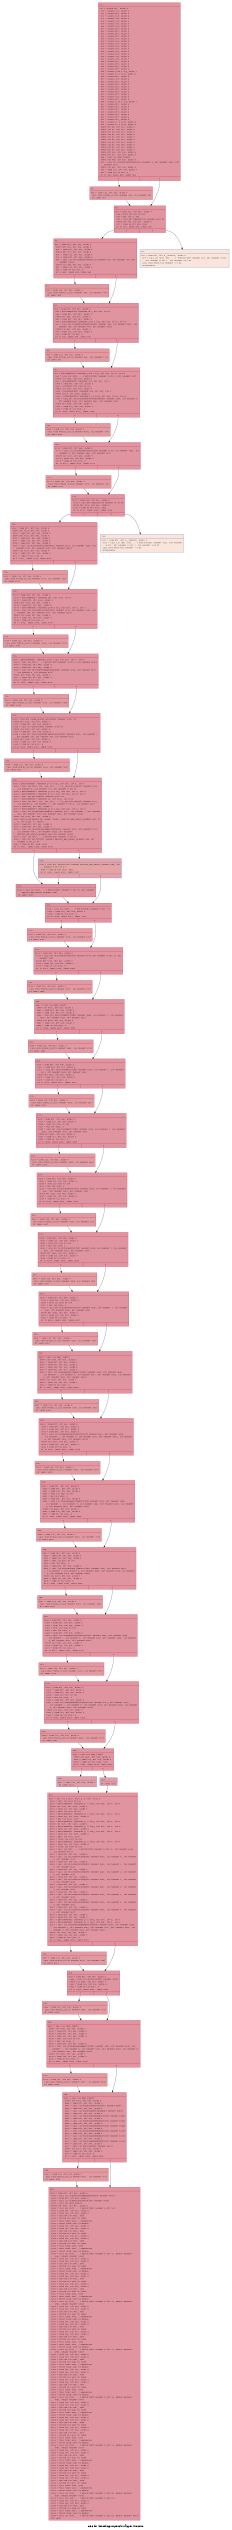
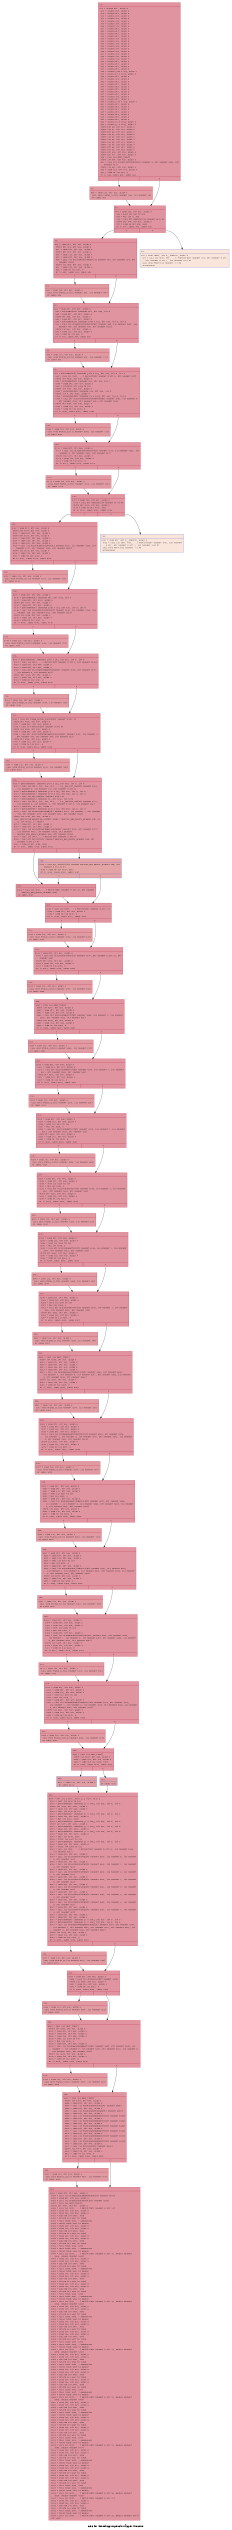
node "72:": text "%73 = load ptr, ptr @__stderrp, align 8" -> "%73 = load fpext, ptr @__stderrp, align 8"
